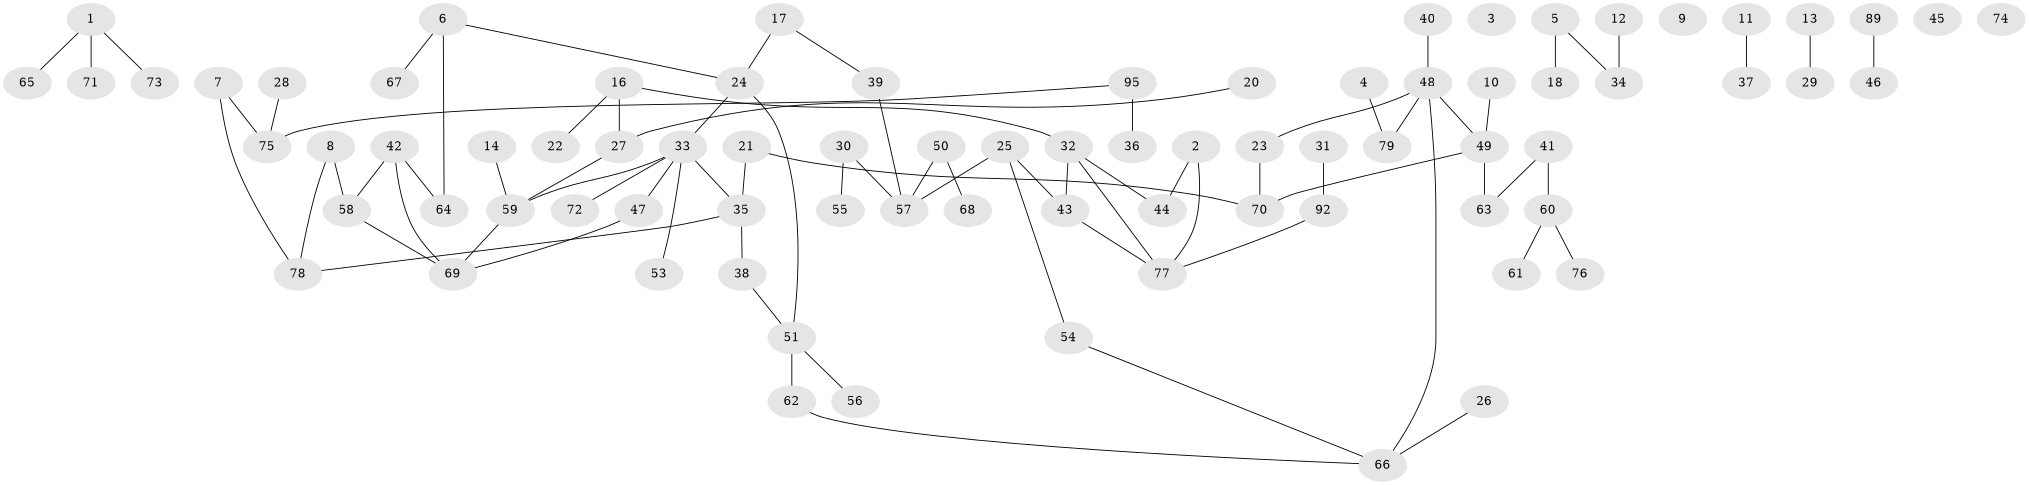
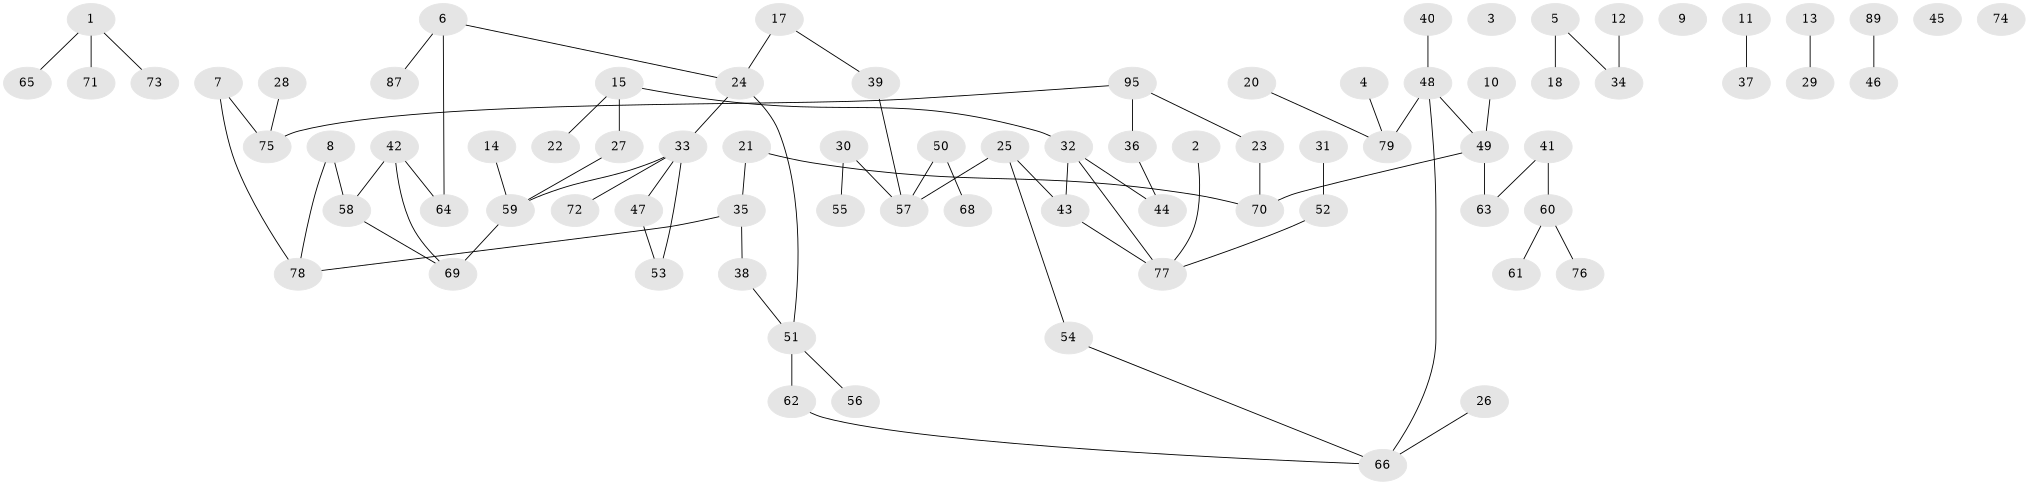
node "67": label "67" -> "87"
node "16": label "16" -> "15"
edge "20" -- "27": now "20" -- "79"
edge "48" -- "23": now "95" -- "23"
edge "33" -- "35": removed
edge "2" -- "44": now "36" -- "44"
node "92": label "92" -> "52"
edge "47" -- "69": now "47" -- "53"
